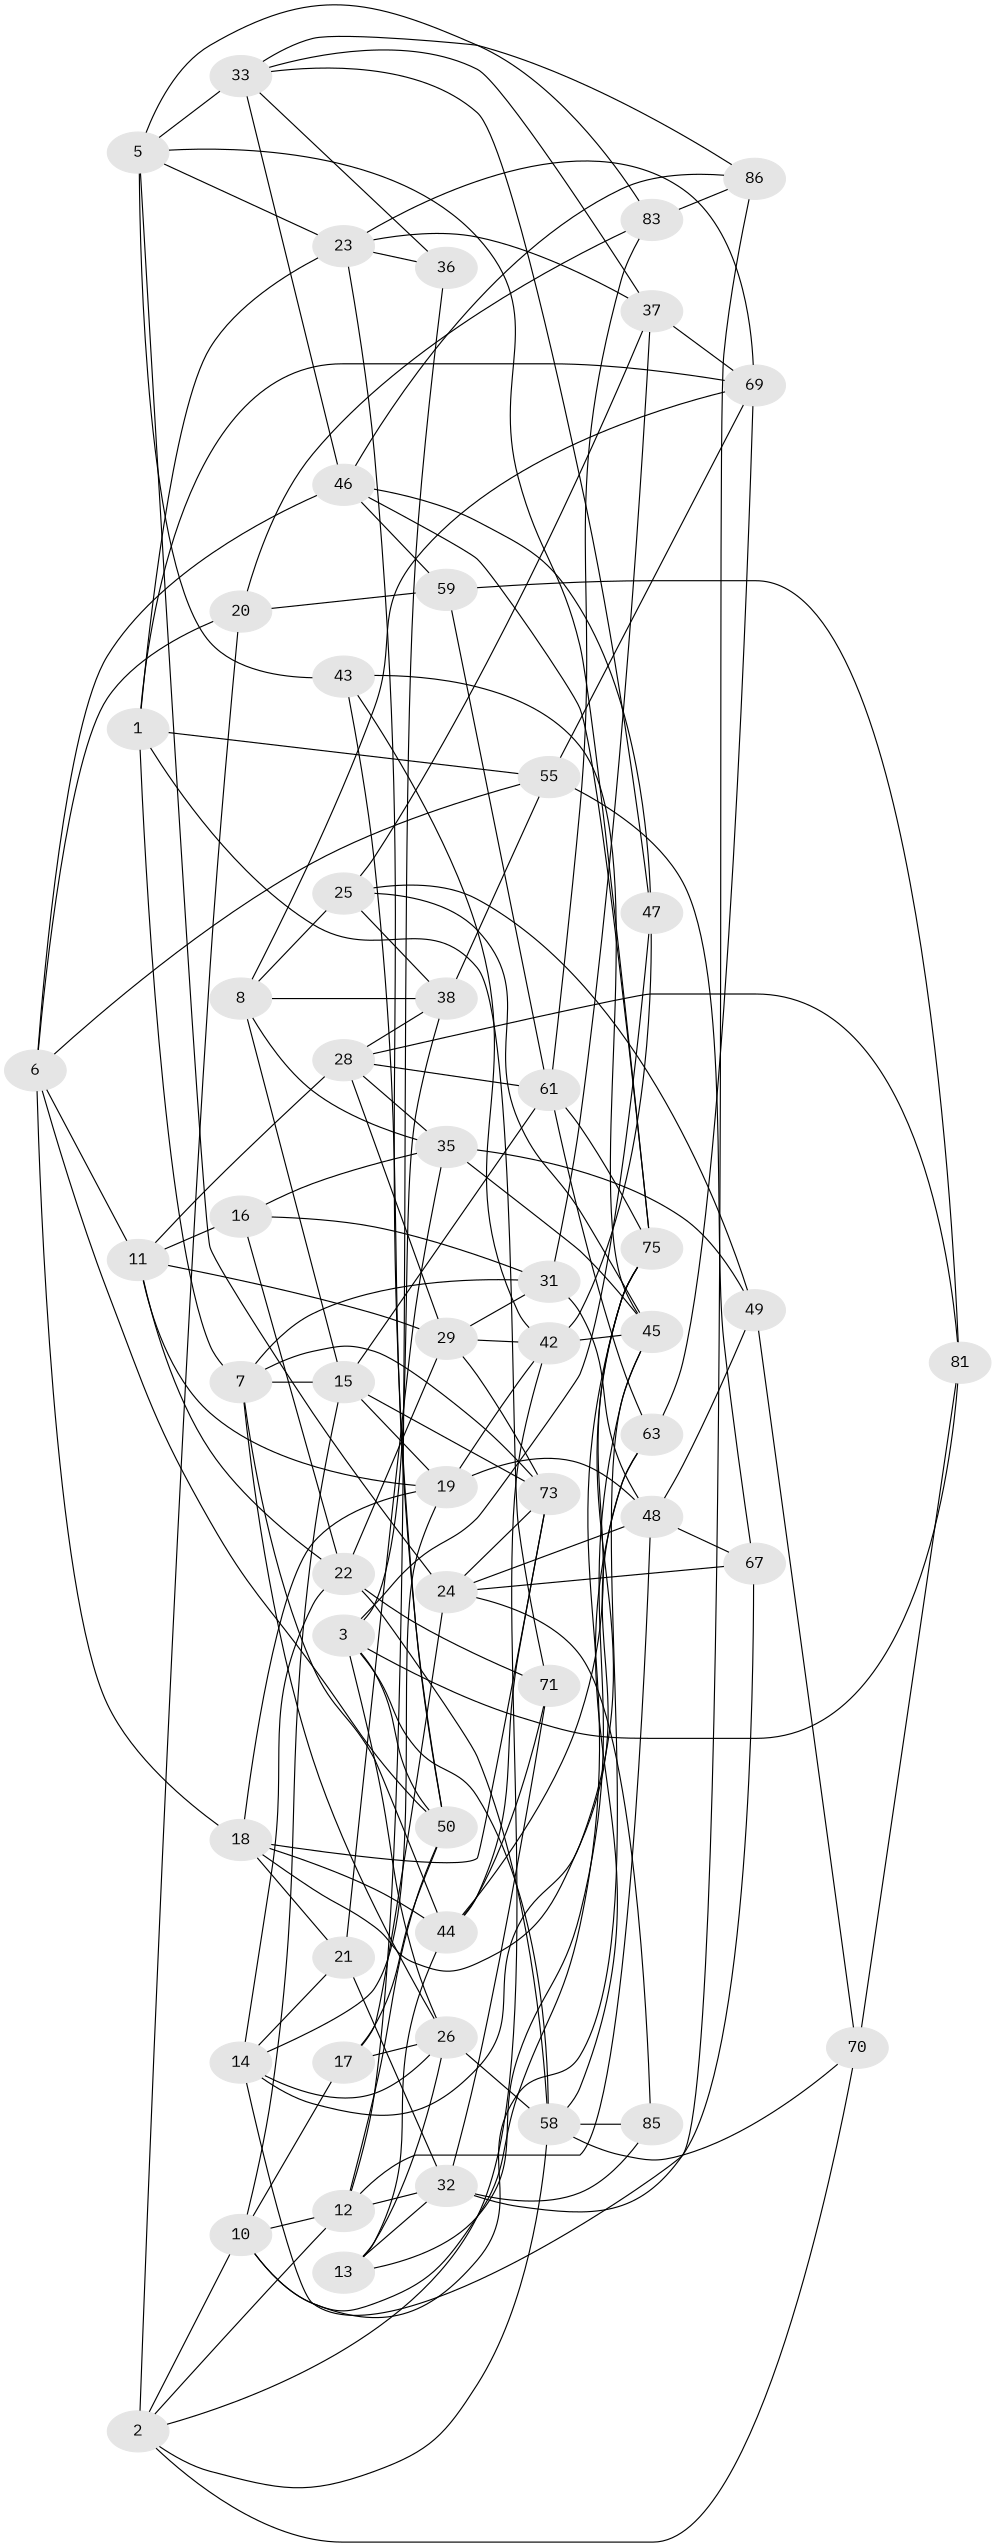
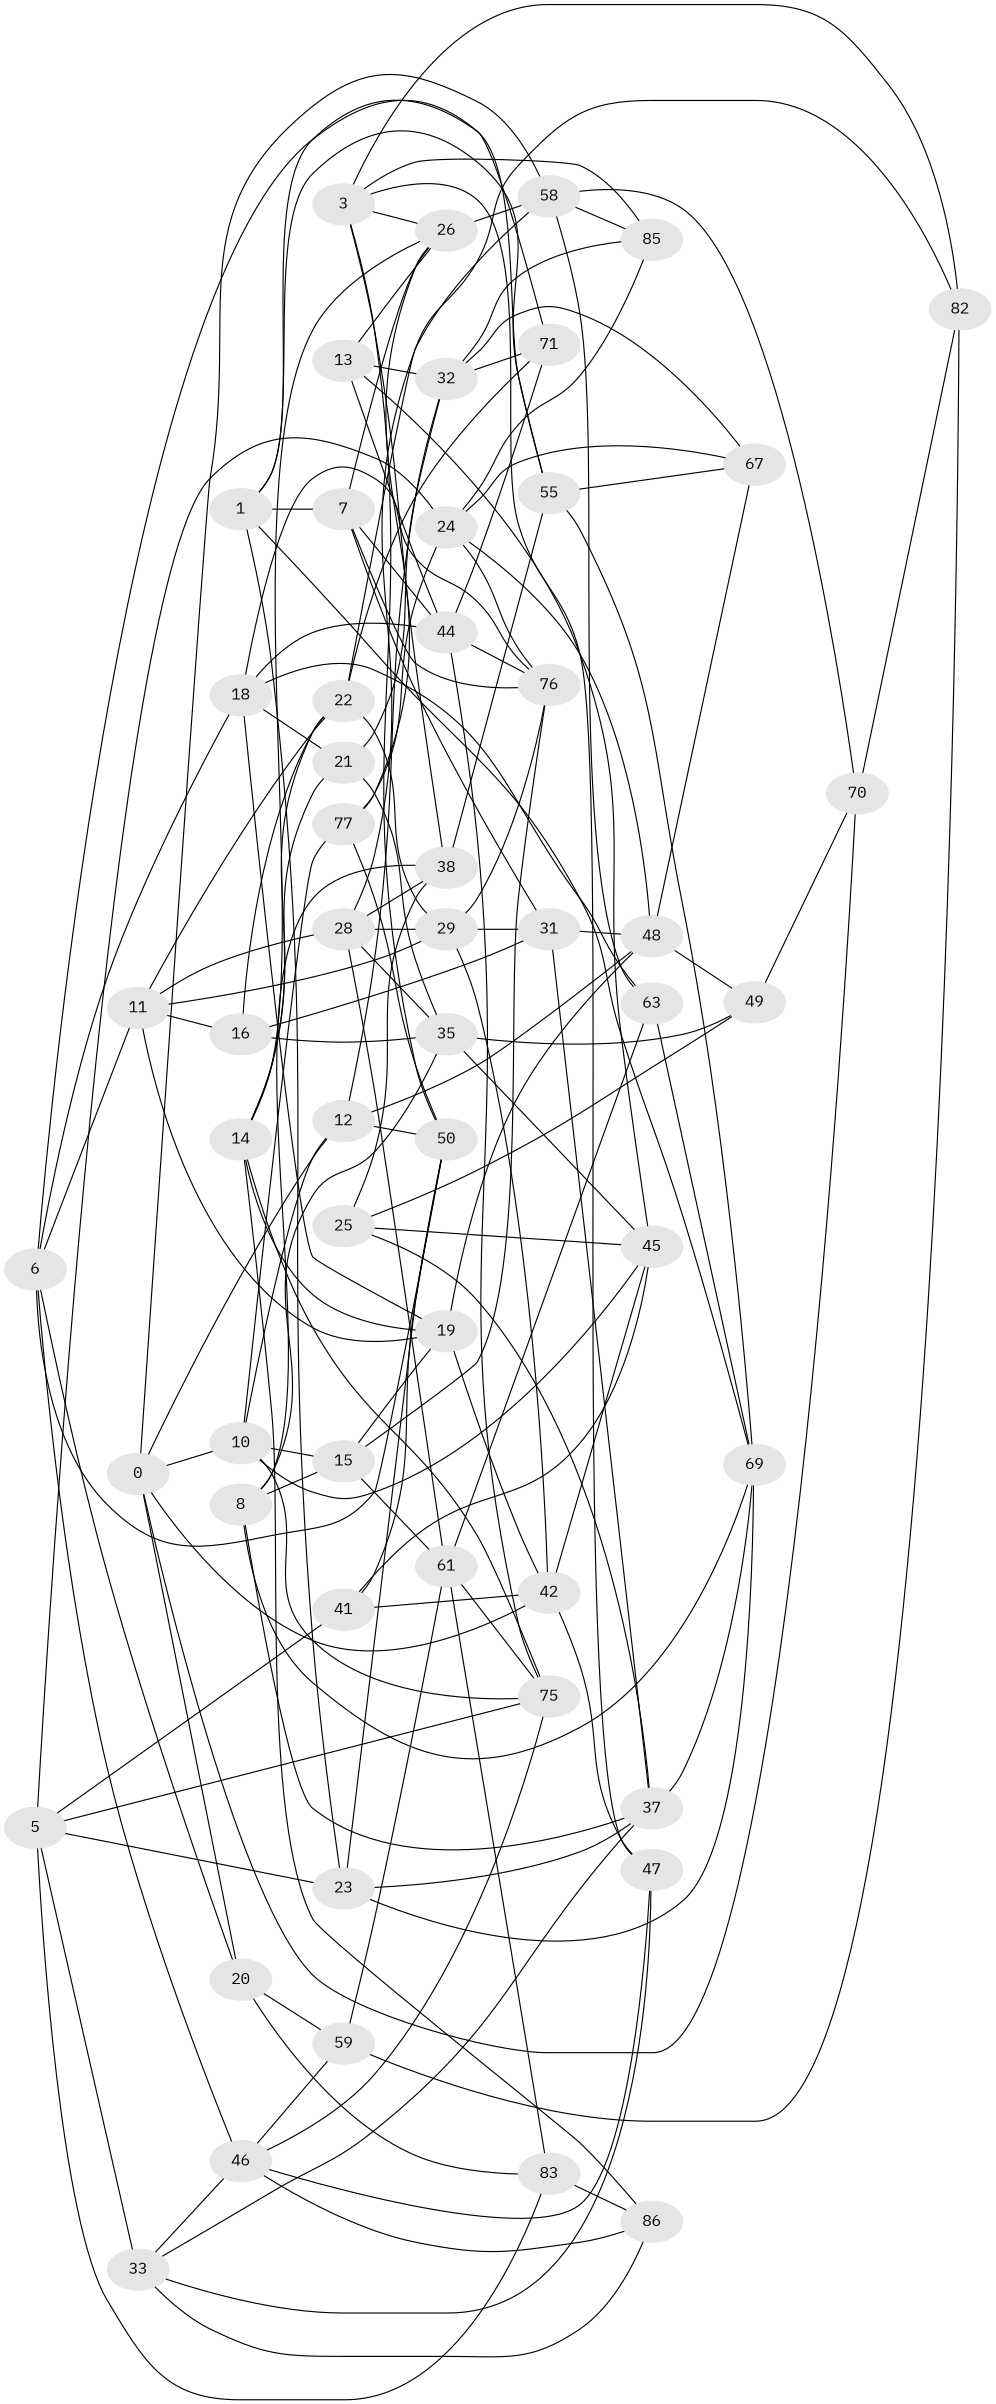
node "36": removed
node "43": label "43" -> "41"
edge "25" -- "8": now "37" -- "8"
node "81": label "81" -> "82"
edge "7" -- "15": removed
node "73": label "73" -> "76"
edge "3" -- "58": now "3" -- "85"
node "17": label "17" -> "77"
node "2": label "2" -> "0"
